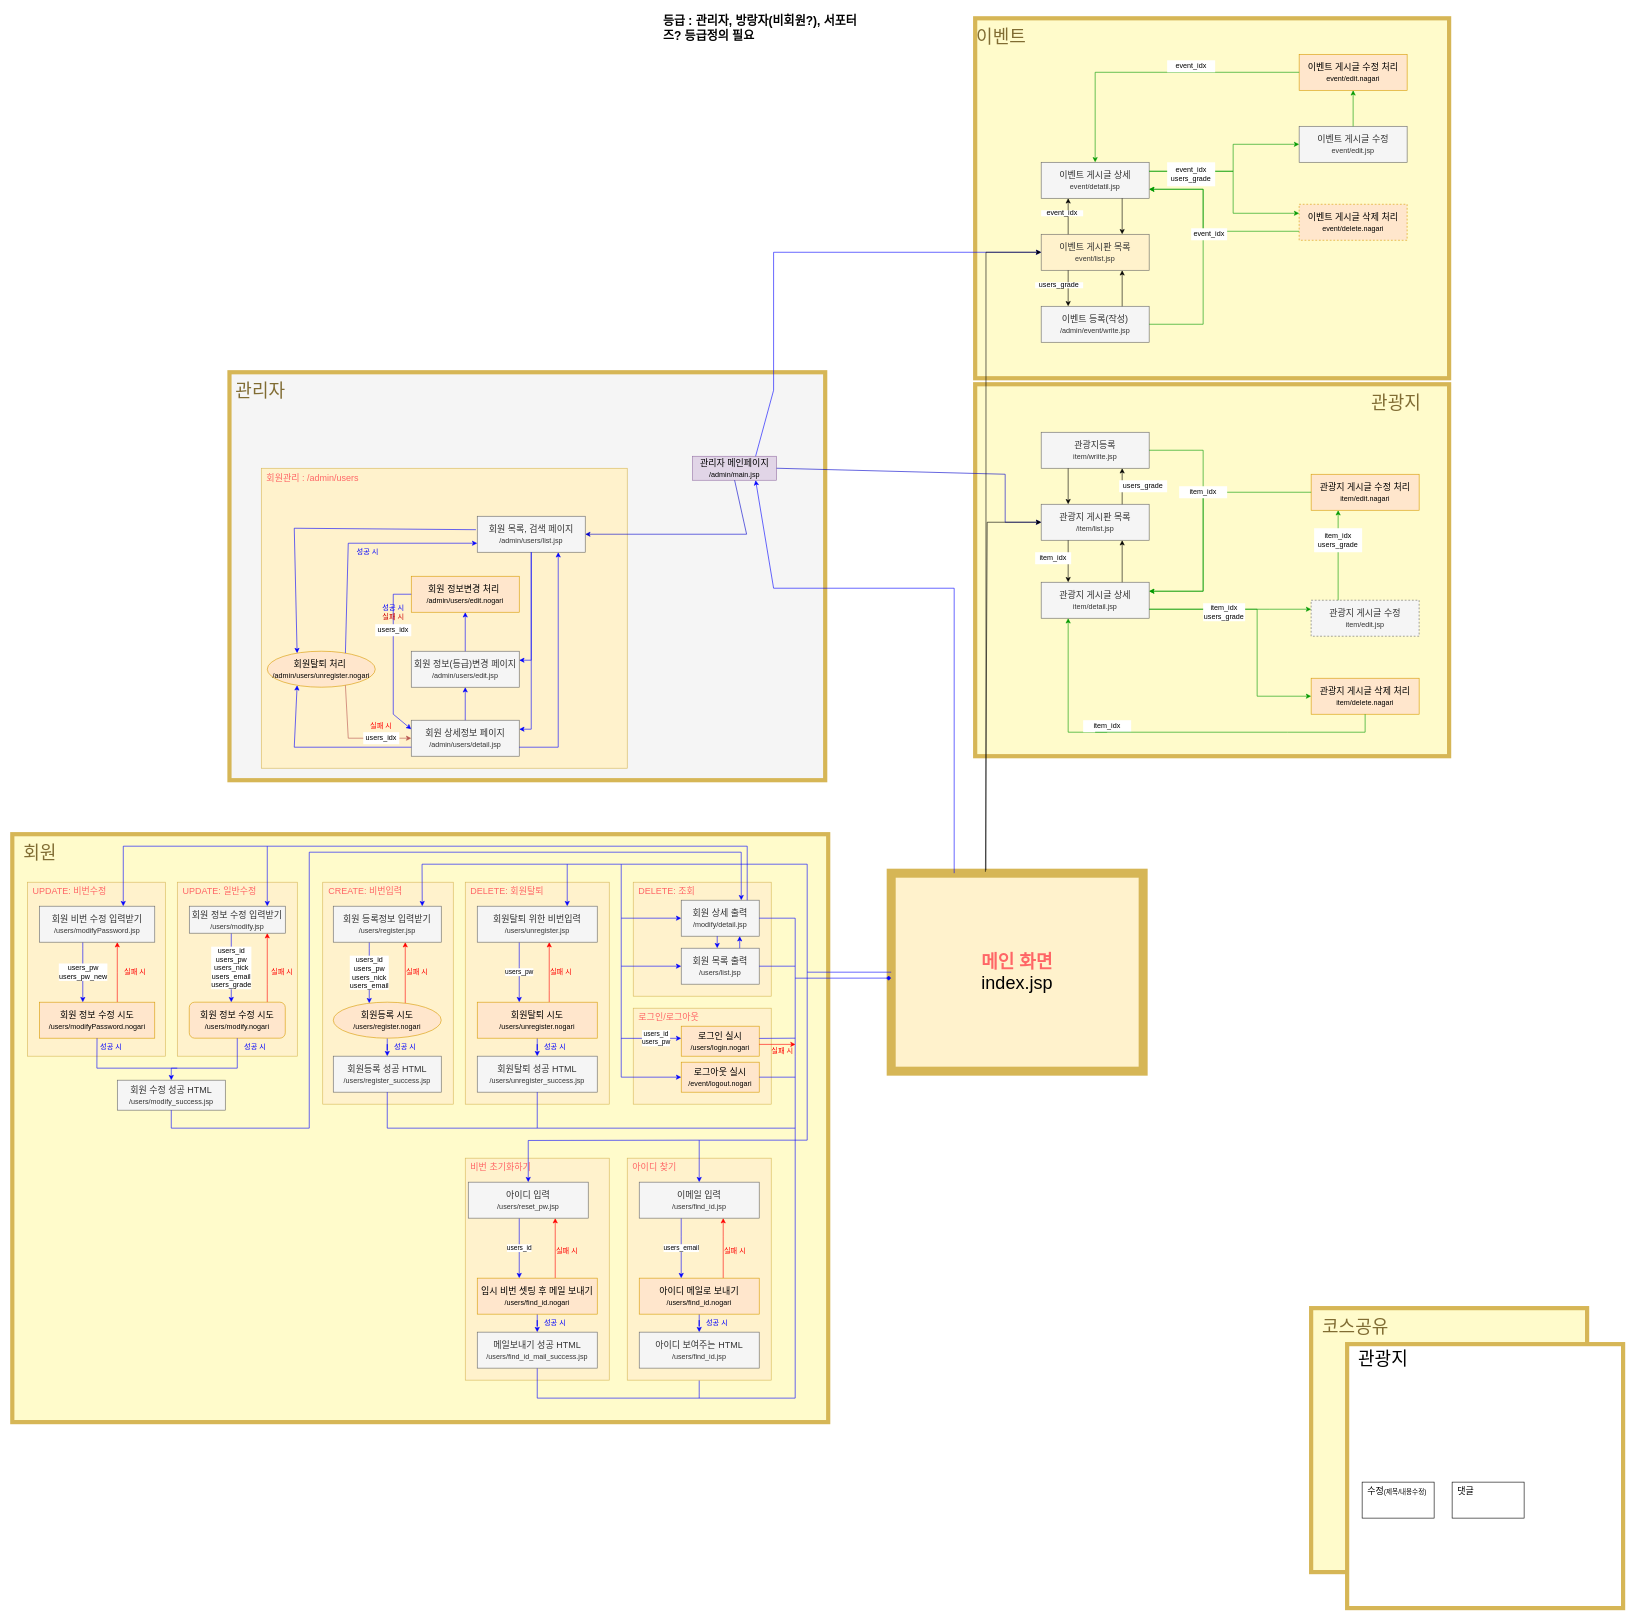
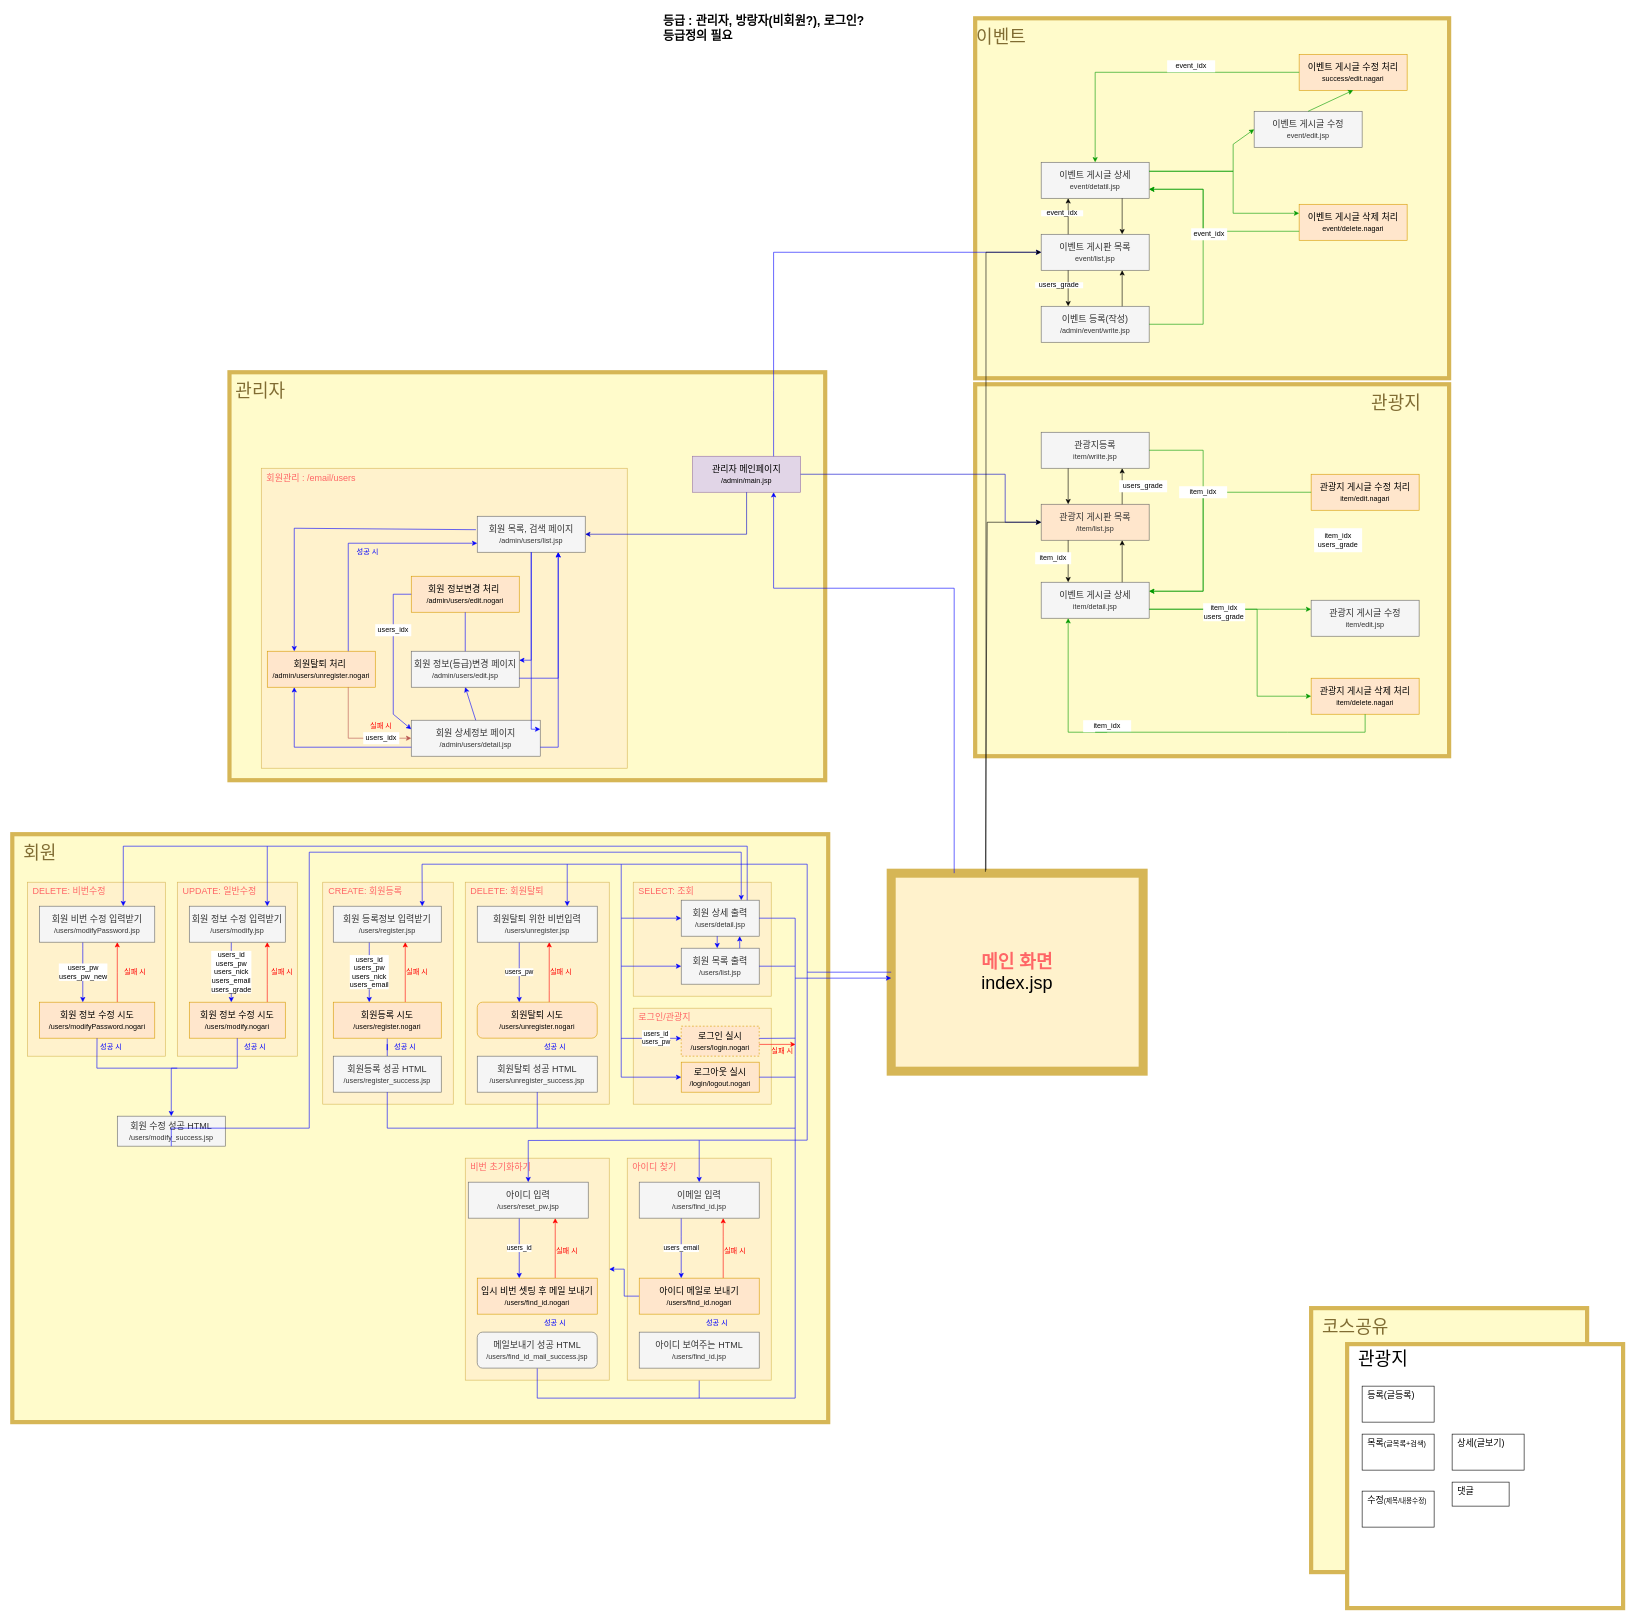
node "등급 : 관리자, 방랑자(비회원?), 서포터즈? 등급정의 필요": label "등급 : 관리자, 방랑자(비회원?), 서포터즈? 등급정의 필요" -> "등급 : 관리자, 방랑자(비회원?), 로그인? 등급정의 필요"
node "이벤트 게시글 수정 처리 event/edit.nagari": label "이벤트 게시글 수정 처리 event/edit.nagari" -> "이벤트 게시글 수정 처리 success/edit.nagari"
node "이벤트 게시글 수정 event/edit.jsp": moved (1353, 144) -> (1308, 129)
node "event_idx users_grade": removed
node "이벤트 게시글 삭제 처리 event/delete.nagari": style dashed -> solid
node "이벤트 게시판 목록 event/list.jsp": fillcolor #fff2cc -> #f5f5f5
node "관리자": fillcolor #f5f5f5 -> #fffbcb
node "관리자 메인페이지 /admin/main.jsp": size 84x24 -> 108x36
node "회원관리 : /admin/users": label "회원관리 : /admin/users" -> "회원관리 : /email/users"
edge "관광지 게시글 수정 item/edit.jsp" -> "관광지 게시글 수정 처리 item/edit.nagari": removed
node "관광지 게시판 목록 /item/list.jsp": fillcolor #f5f5f5 -> #ffe6cc
node "관광지 게시글 상세 item/detail.jsp": label "관광지 게시글 상세 item/detail.jsp" -> "이벤트 게시글 상세 item/detail.jsp"
node "성공 시 실패 시": removed
edge "회원 정보(등급)변경 페이지 /admin/users/edit.jsp" -> "회원 정보변경 처리 /admin/users/edit.nogari": arrowhead classic -> none
node "관광지 게시글 수정 item/edit.jsp": style dashed -> solid
node "회원탈퇴 처리 /admin/users/unregister.nogari": shape ellipse -> rectangle
edge "회원 정보(등급)변경 페이지 /admin/users/edit.jsp" -> "회원 목록, 검색 페이지 /admin/users/list.jsp": added
node "회원 상세정보 페이지 /admin/users/detail.jsp": size 108x36 -> 129x36
node "UPDATE: 비번수정": label "UPDATE: 비번수정" -> "DELETE: 비번수정"
node "CREATE: 비번입력": label "CREATE: 비번입력" -> "CREATE: 회원등록"
node "DELETE: 조회": label "DELETE: 조회" -> "SELECT: 조회"
node "회원 상세 출력 /modify/detail.jsp": label "회원 상세 출력 /modify/detail.jsp" -> "회원 상세 출력 /users/detail.jsp"
node "회원 정보 수정 입력받기 /users/modify.jsp": size 96x27 -> 96x36
edge "회원탈퇴 성공 HTML /users/unregister_success.jsp" -> "메인 화면index.jsp": arrowhead diamond -> classic
node "로그인/로그아웃": label "로그인/로그아웃" -> "로그인/관광지"
node "회원 정보 수정 시도 /users/modify.nogari": shape rounded rectangle -> rectangle
node "회원등록 시도 /users/register.nogari": shape ellipse -> rectangle
node "회원탈퇴 시도 /users/unregister.nogari": shape rectangle -> rounded rectangle
node "로그인 실시 /users/login.nogari": style solid -> dashed
edge "회원탈퇴 시도 /users/unregister.nogari" -> "회원탈퇴 성공 HTML /users/unregister_success.jsp": removed
edge "회원등록 시도 /users/register.nogari" -> "회원등록 성공 HTML /users/register_success.jsp": arrowhead classic -> none
node "로그아웃 실시 /event/logout.nogari": label "로그아웃 실시 /event/logout.nogari" -> "로그아웃 실시 /login/logout.nogari"
node "회원 수정 성공 HTML /users/modify_success.jsp": moved (171, 1095) -> (171, 1131)
edge "임시 비번 셋팅 후 메일 보내기 /users/find_id.nogari" -> "메일보내기 성공 HTML /users/find_id_mail_success.jsp": removed
edge "아이디 메일로 보내기 /users/find_id.nogari" -> "아이디 보여주는 HTML /users/find_id.jsp": now "아이디 메일로 보내기 /users/find_id.nogari" -> "비번 초기화하기"
node "메일보내기 성공 HTML /users/find_id_mail_success.jsp": shape rectangle -> rounded rectangle
node "등록(글등록)": added
node "목록(글목록+검색)": added
node "상세(글보기)": added
node "수정(제목/내용수정)": moved (1398, 1500) -> (1398, 1509)
node "댓글": size 72x36 -> 57x24
